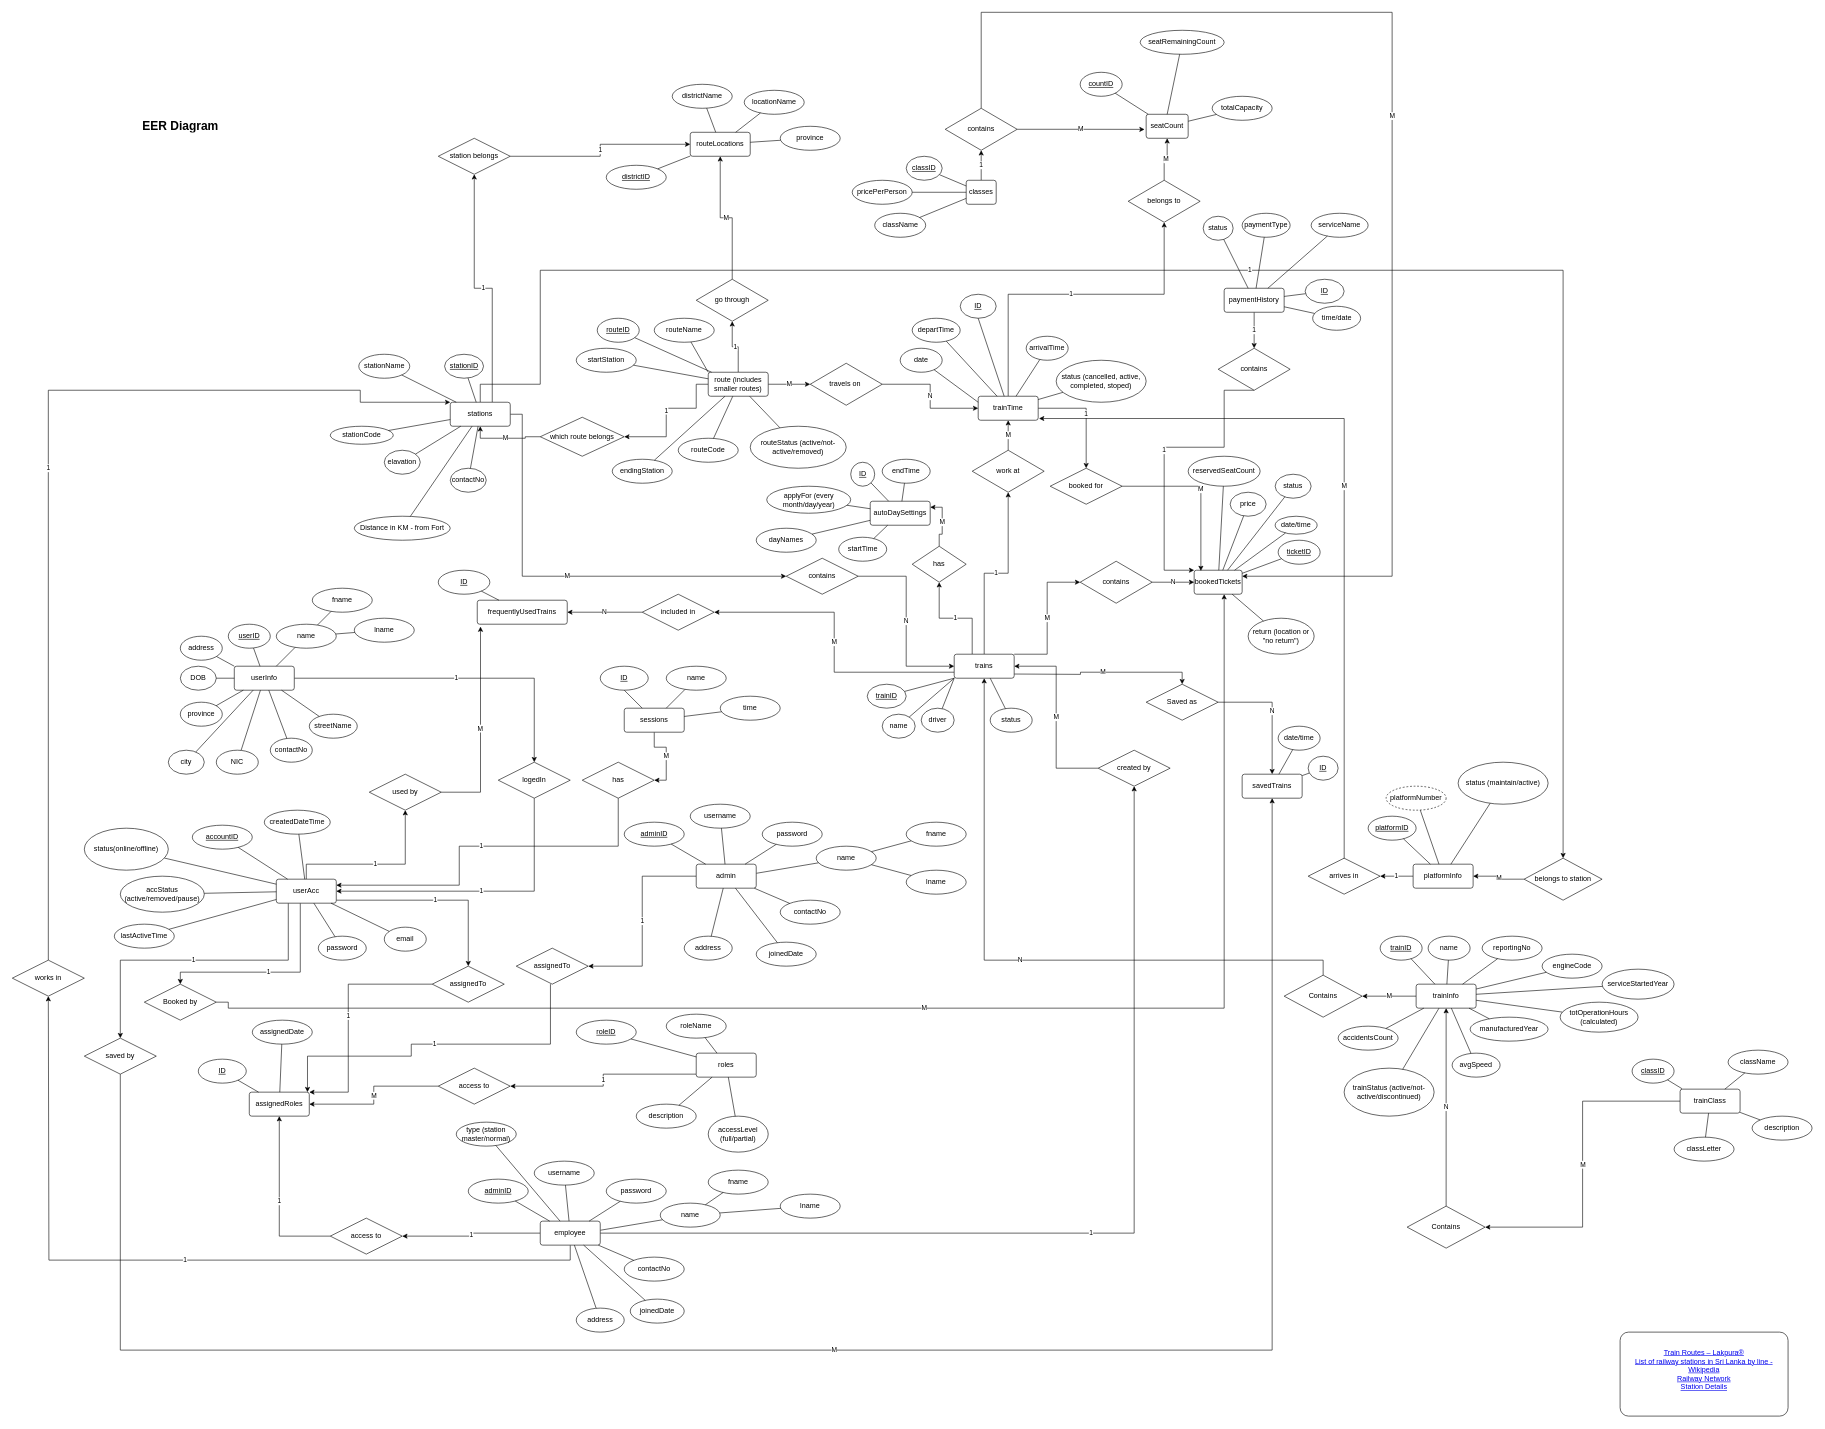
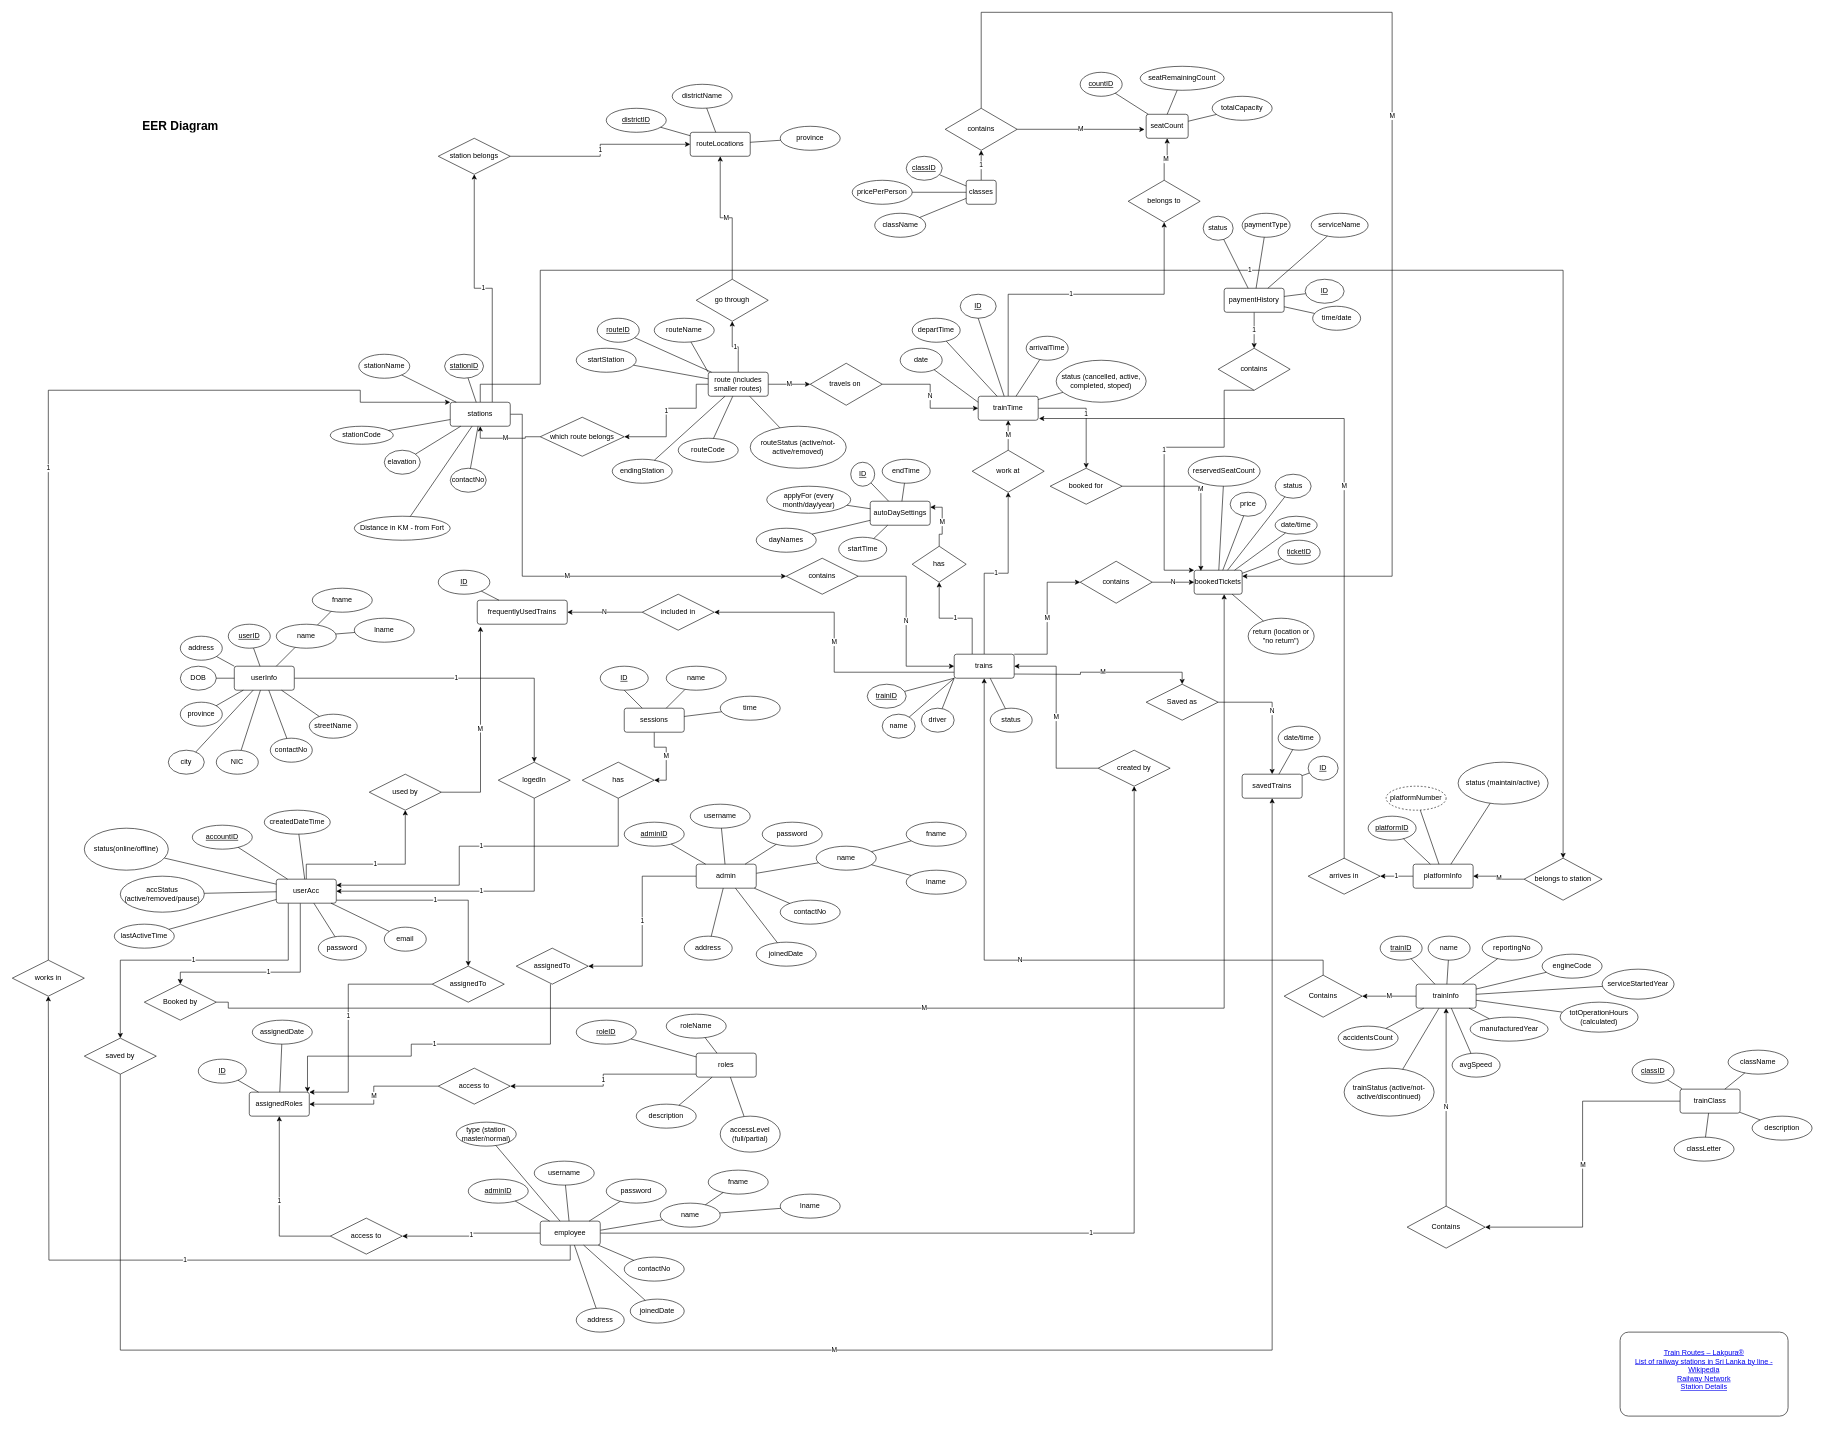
node "seatRemainingCount": moved (1182, 42) -> (1182, 78)
node "locationName": removed
edge "locationName" -- "routeLocations": removed
node "districtID": moved (636, 177) -> (636, 120)
node "accessLevel (full/partial)": moved (738, 1134) -> (750, 1134)
